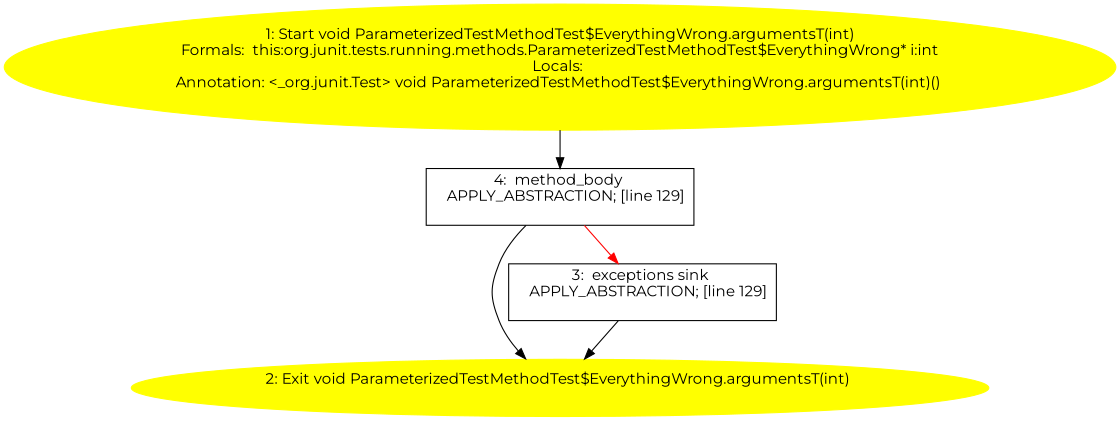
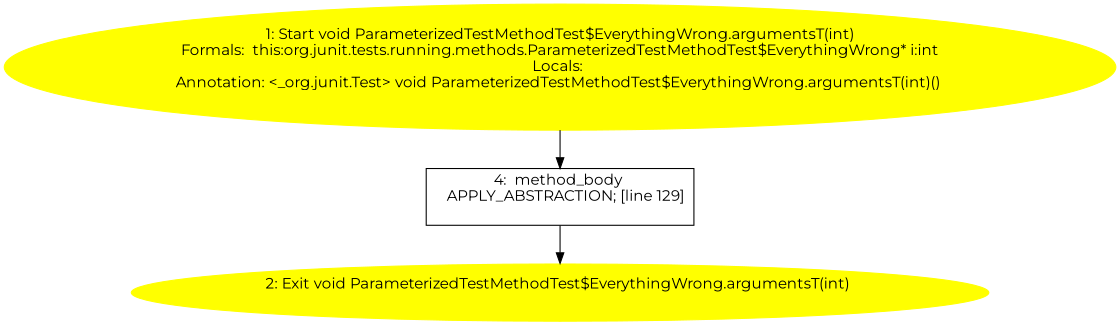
node "3:  exceptions sink APPLY_ABSTRACTION; [line 129]": removed
